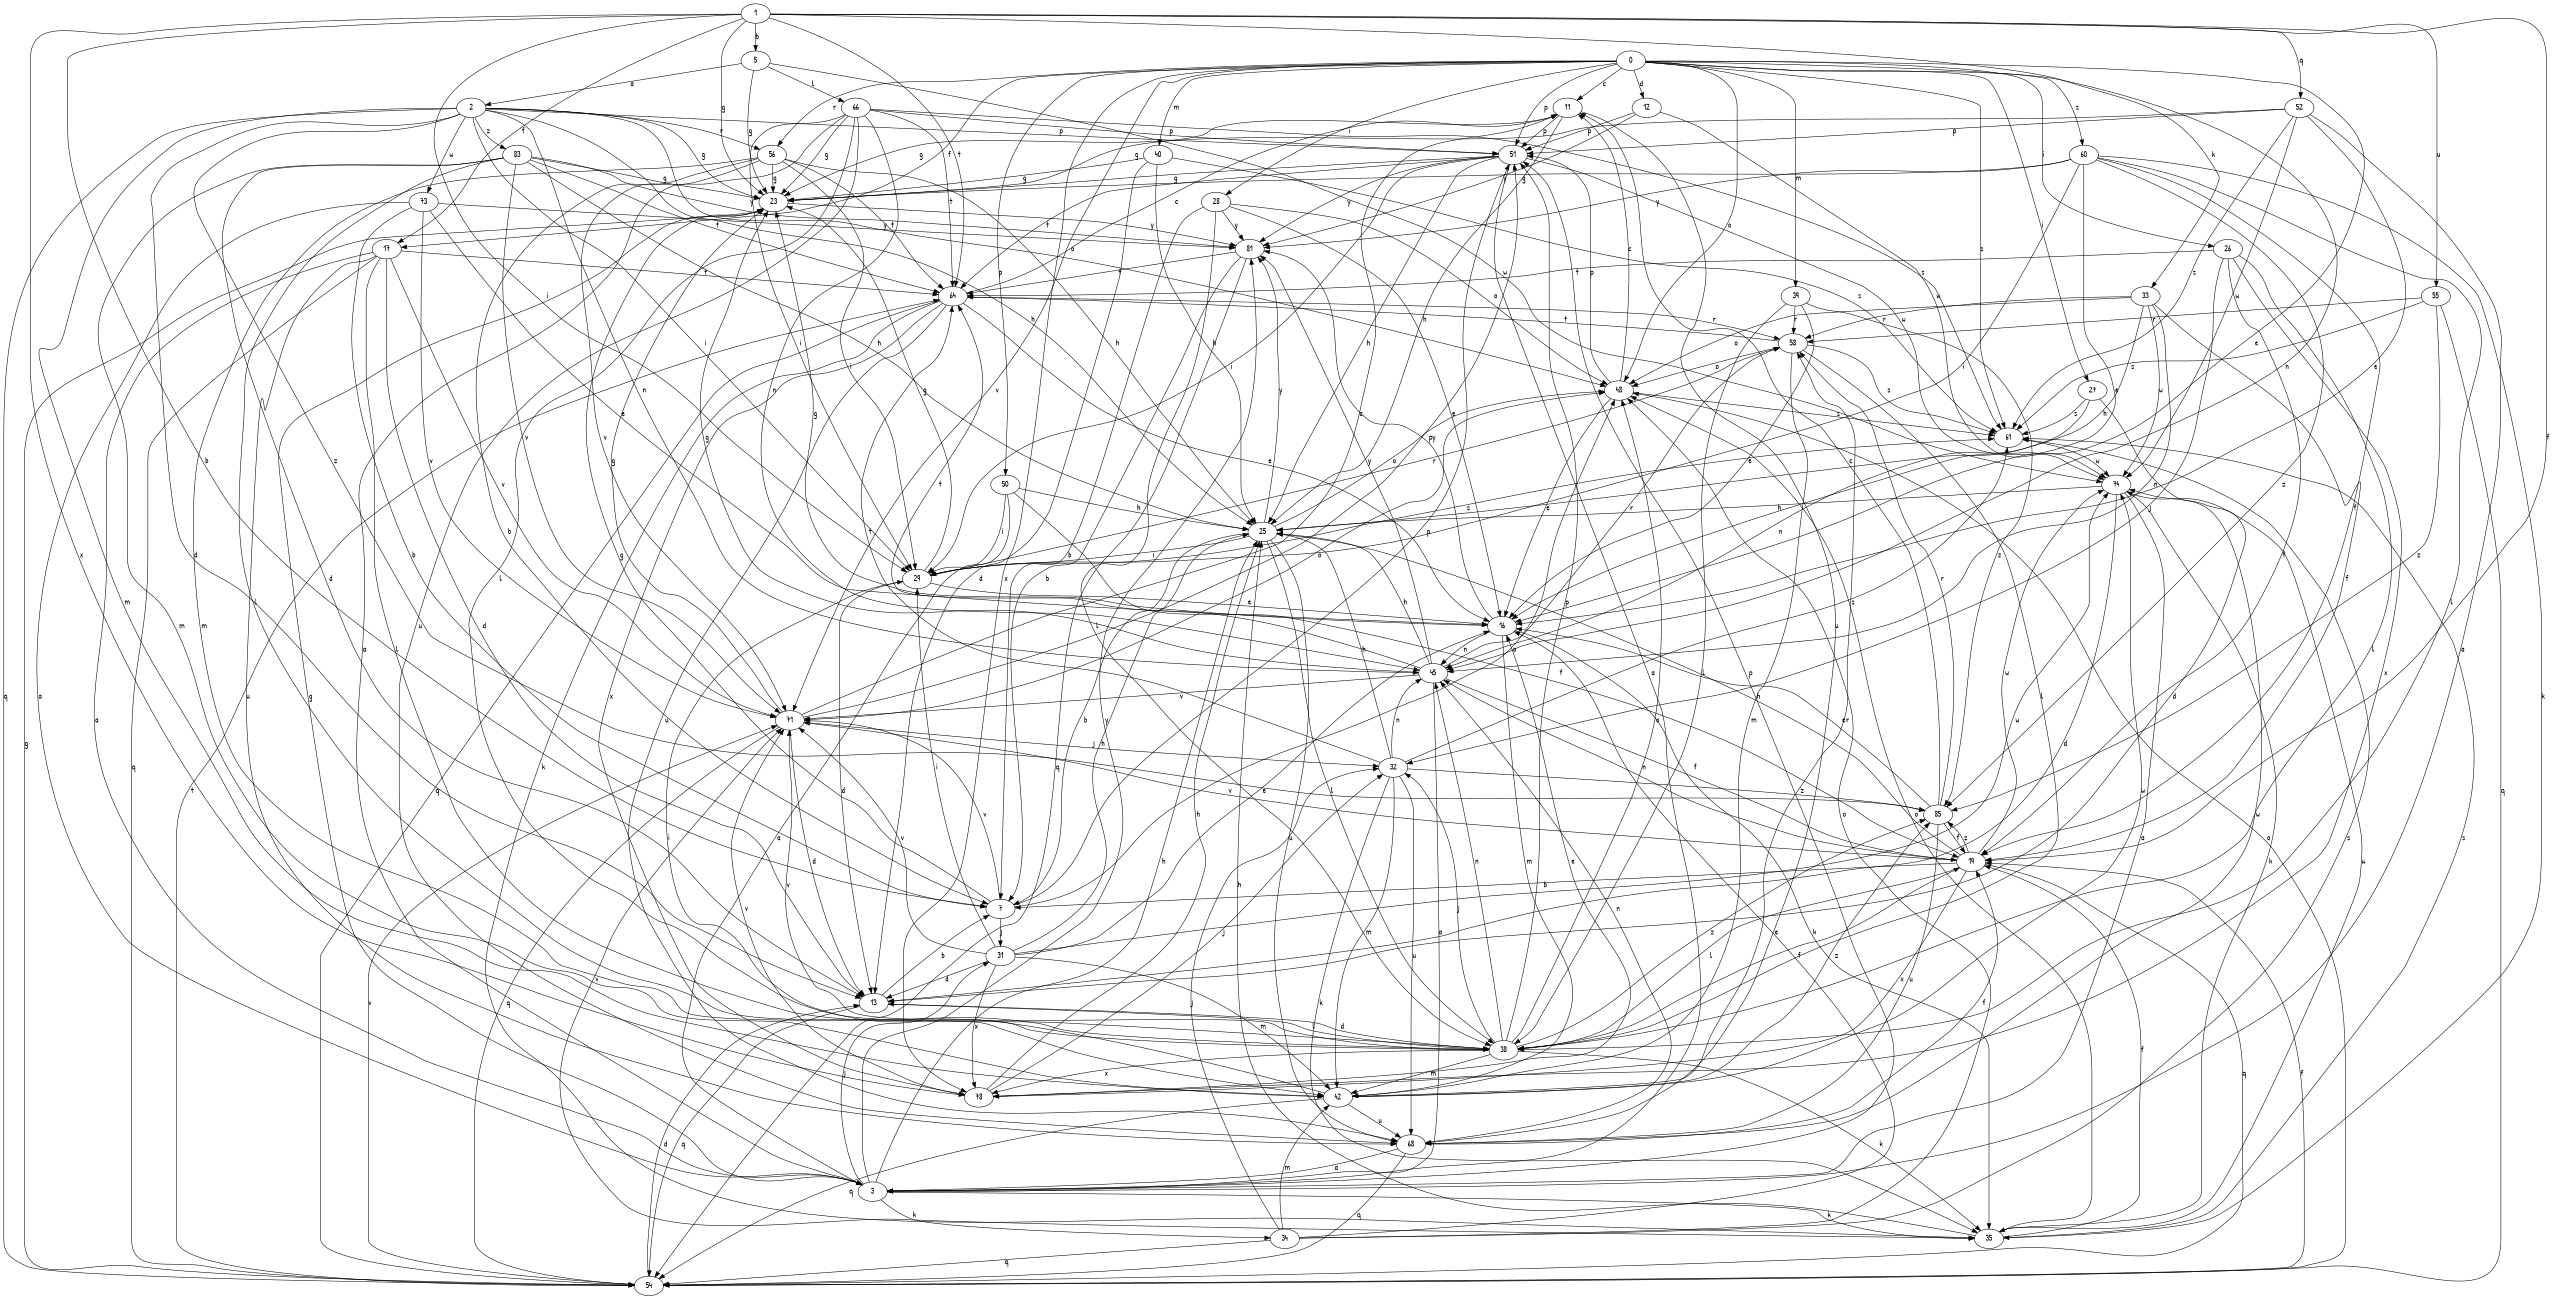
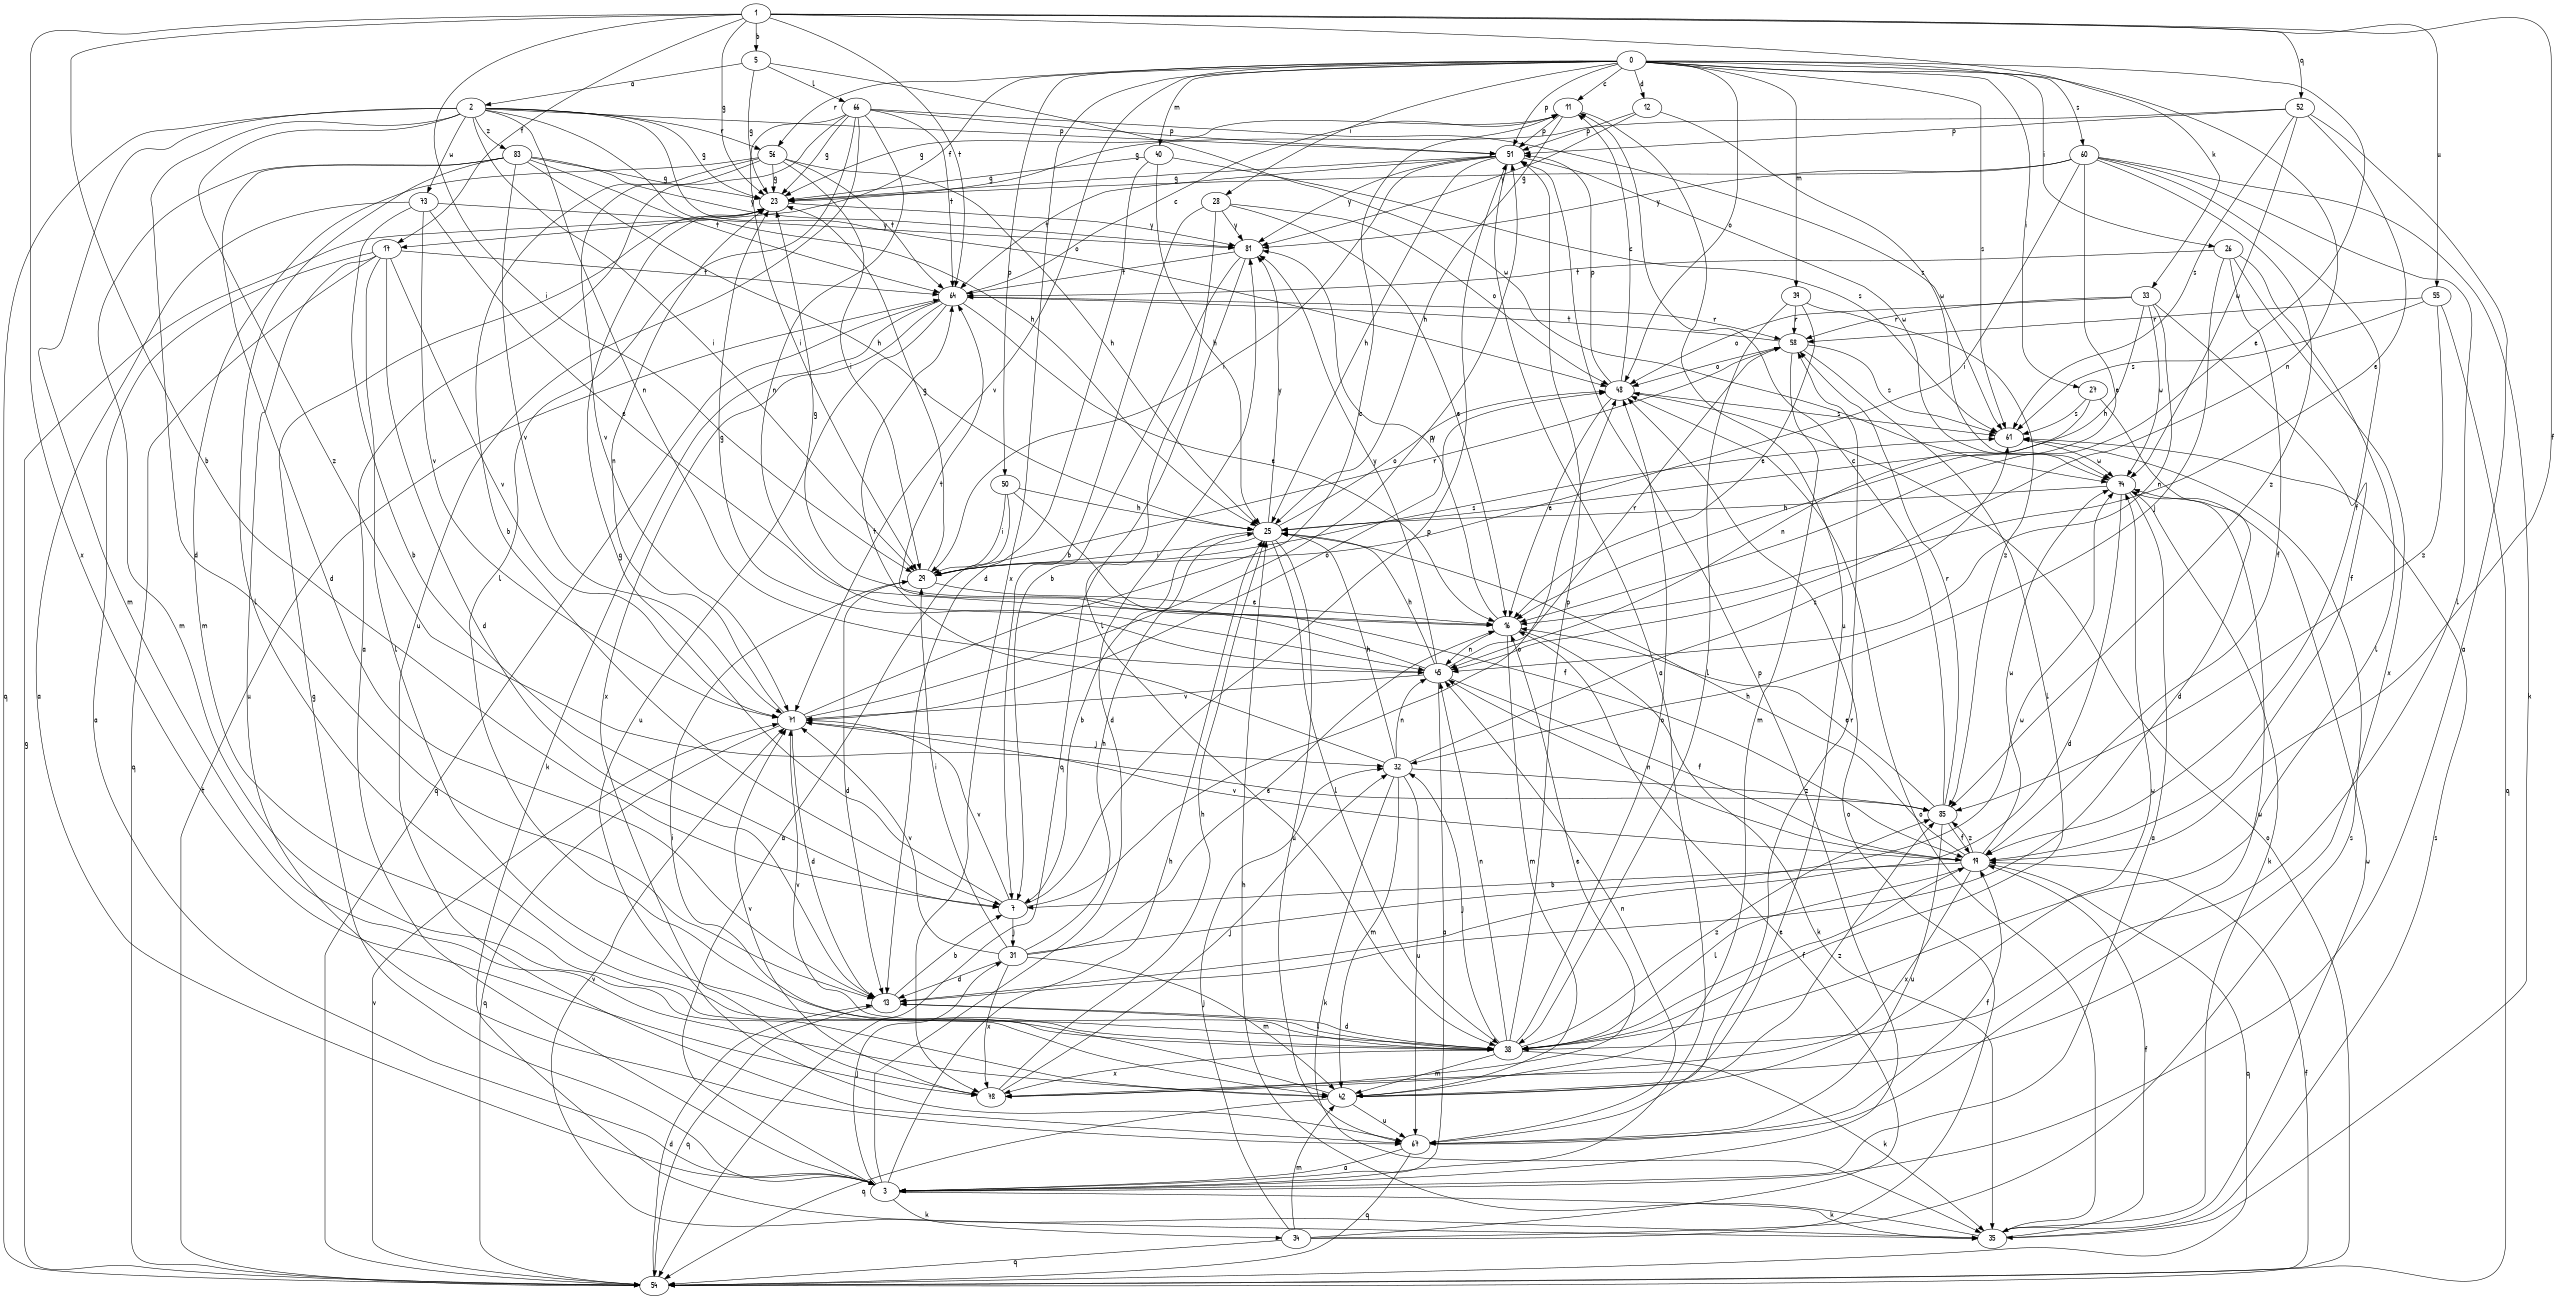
edge "71" -> "23": label "g" -> "n"
edge "3" -> "81": label "y" -> "d"
node "68": label "68" -> "67"
